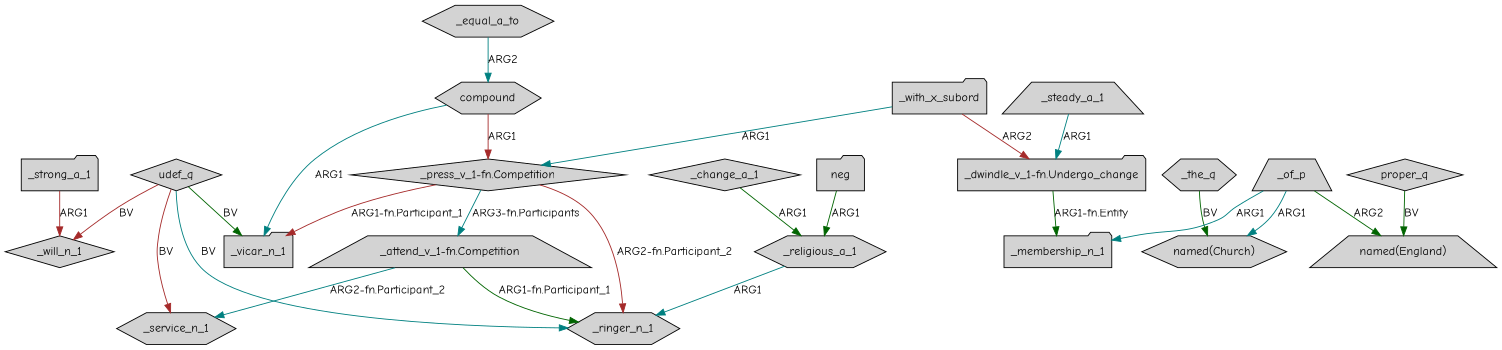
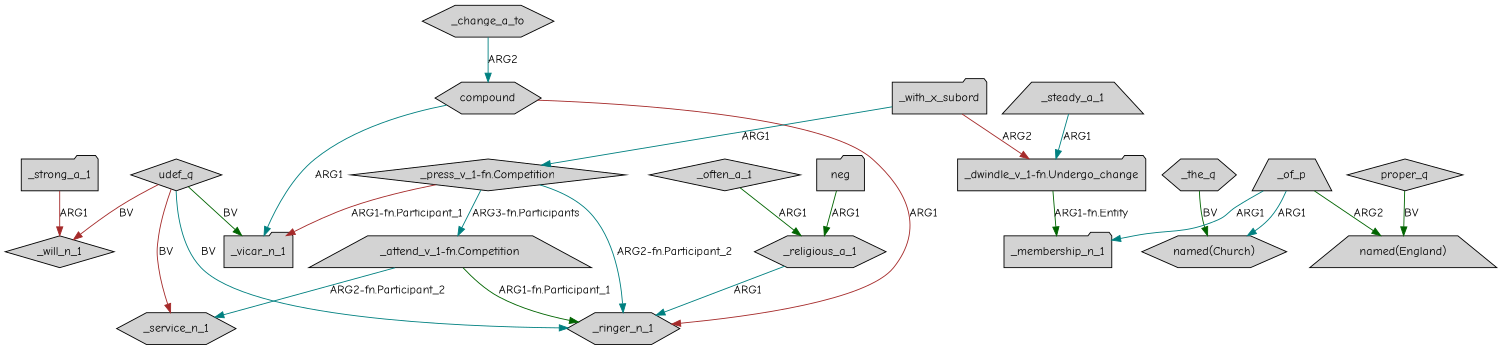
node "_equal_a_to": label "_equal_a_to" -> "_change_a_to"
edge "compound" -> "_press_v_1-fn.Competition": now "compound" -> "_ringer_n_1"
node "_change_a_1": label "_change_a_1" -> "_often_a_1"
edge "_press_v_1-fn.Competition" -> "_ringer_n_1": color brown -> teal
